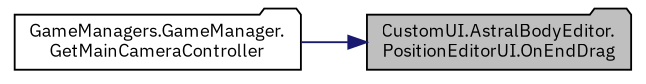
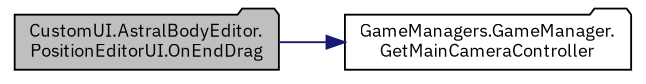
edge "GameManagers.GameManager. GetMainCameraController" -> "CustomUI.AstralBodyEditor. PositionEditorUI.OnEndDrag": reversed
